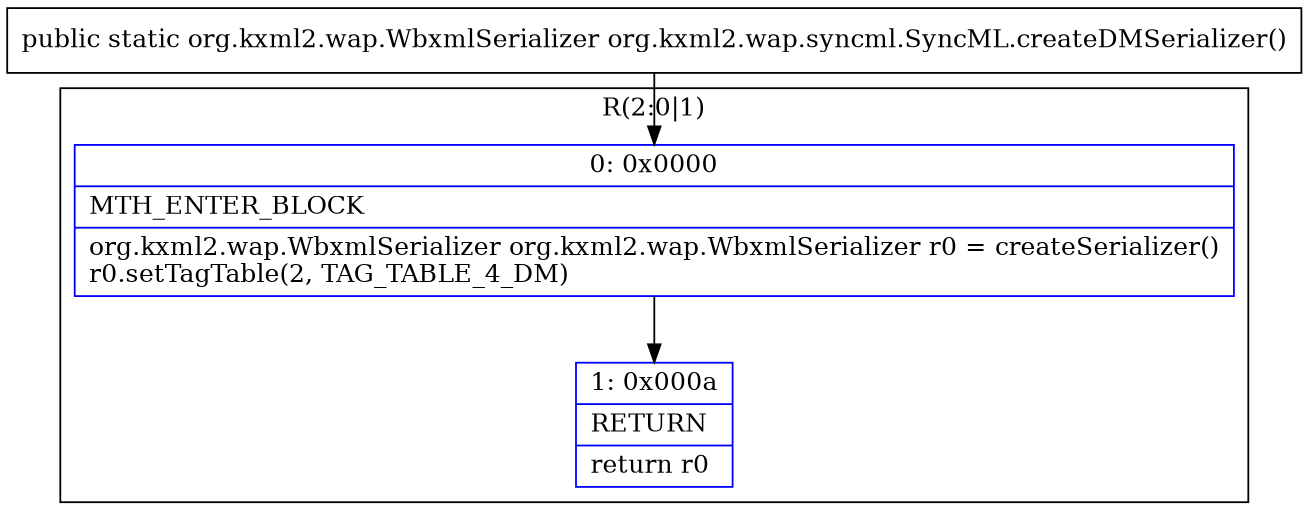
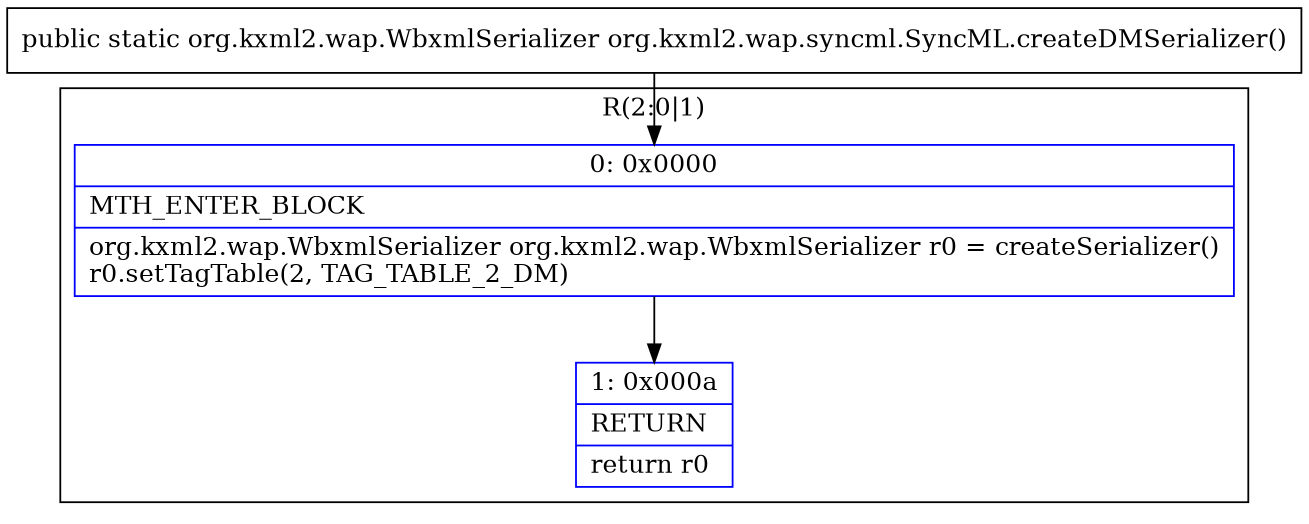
node "0: 0x0000": text "r0.setTagTable(2, TAG_TABLE_4_DM)" -> "r0.setTagTable(2, TAG_TABLE_2_DM)"
